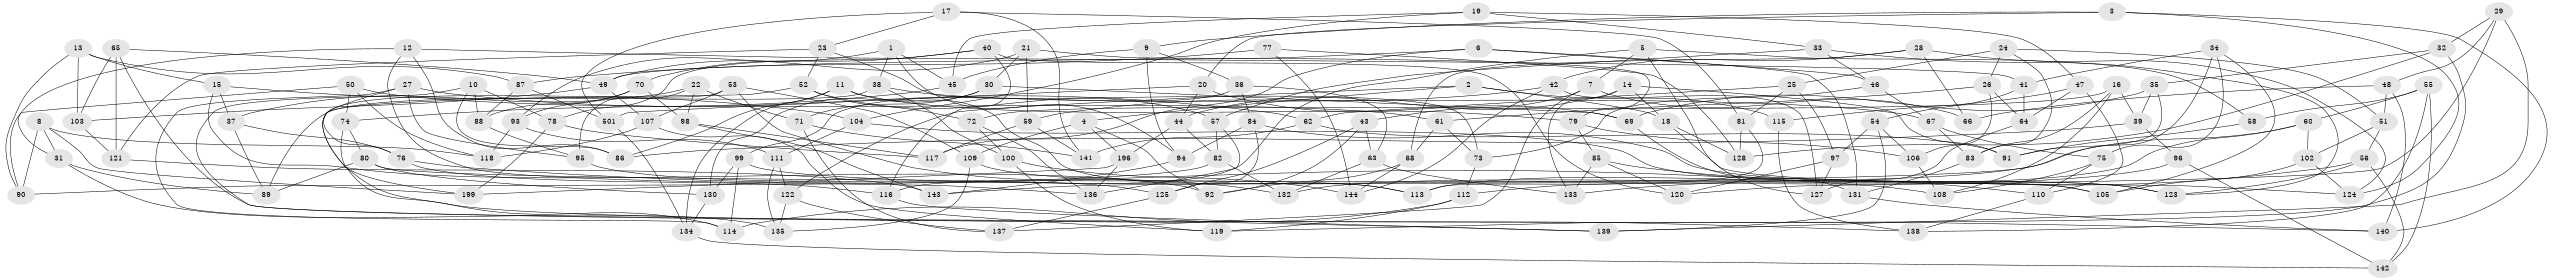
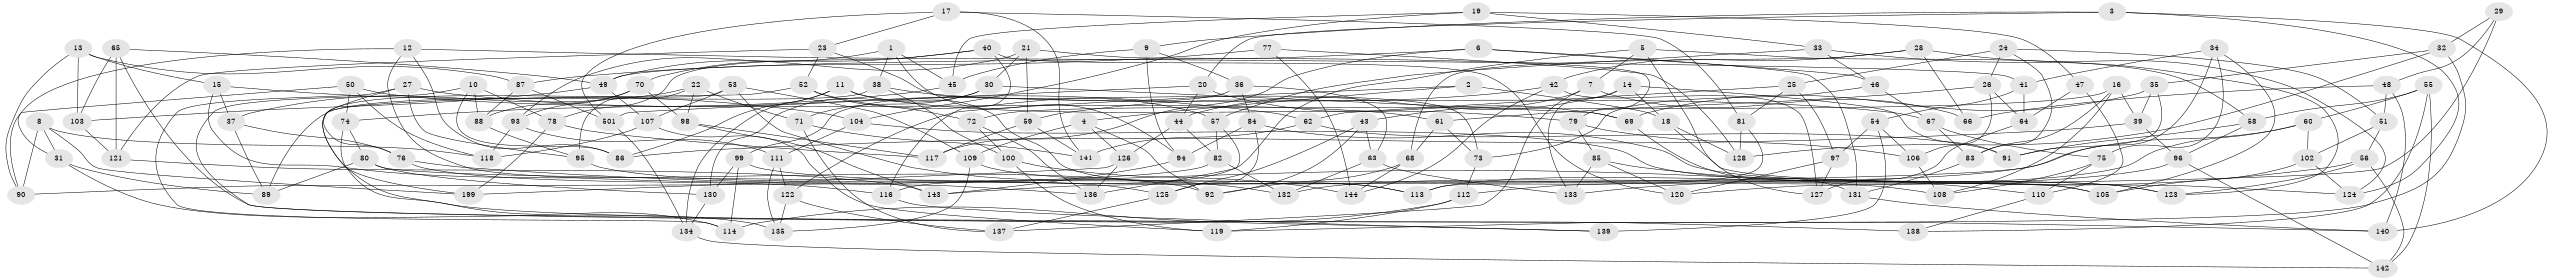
node "115": removed
edge "58" -- "96": added
node "196": label "196" -> "126"
edge "29" -- "139": removed
